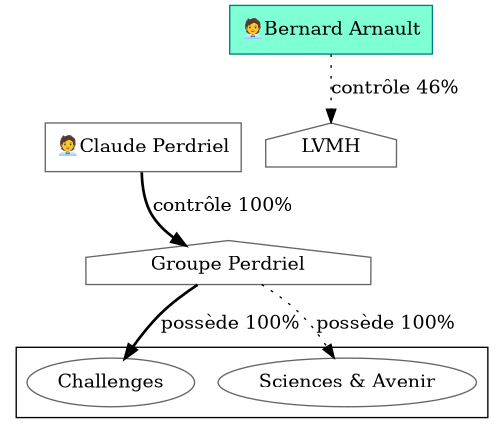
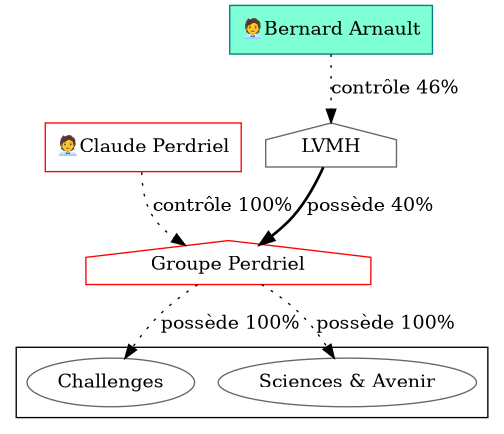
node "🧑‍💼Claude Perdriel": color gray40 -> red
edge "LVMH" -> "Groupe Perdriel": added, label "possède 40%"
edge "🧑‍💼Claude Perdriel" -> "Groupe Perdriel": style bold -> dotted
node "Groupe Perdriel": color gray40 -> red
edge "Groupe Perdriel" -> "Challenges": style bold -> dotted
